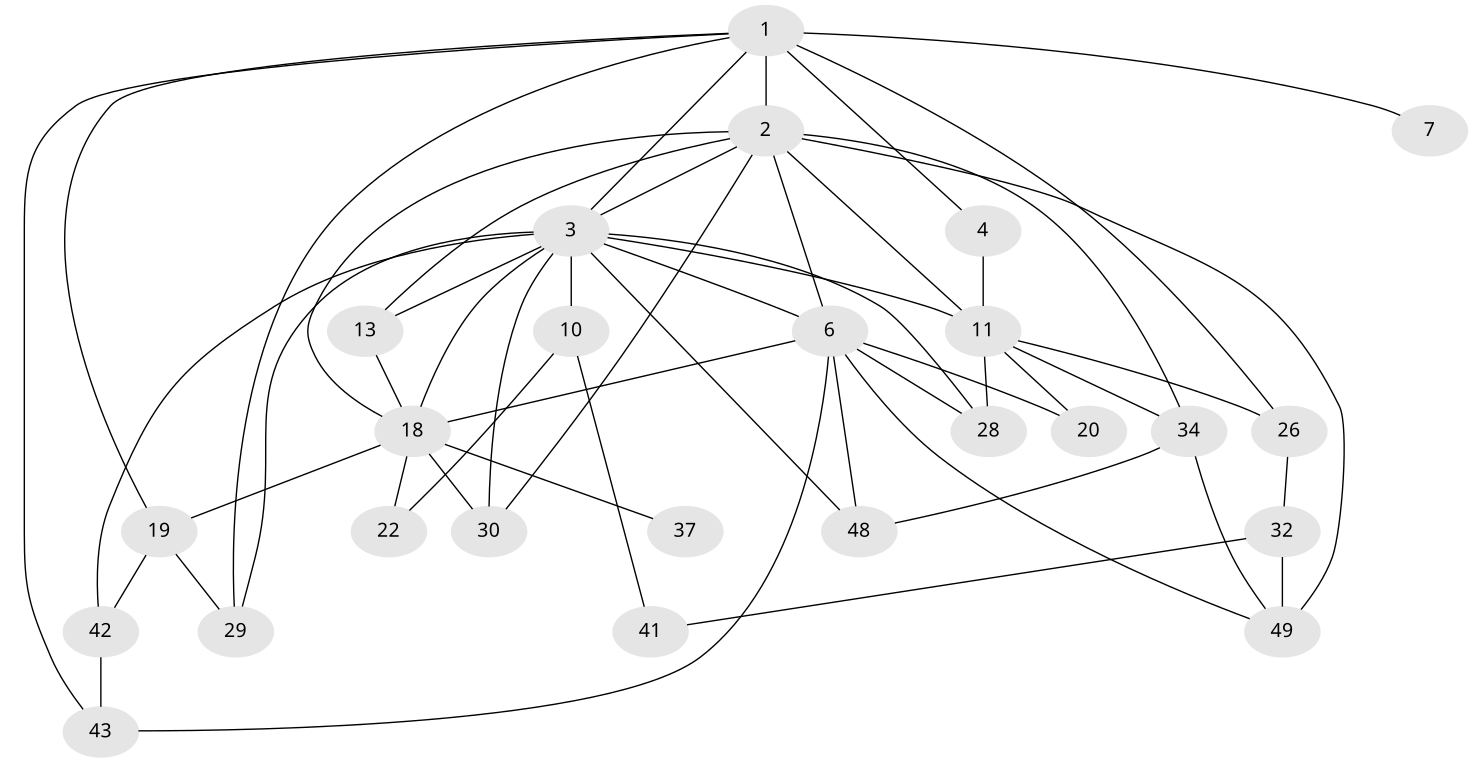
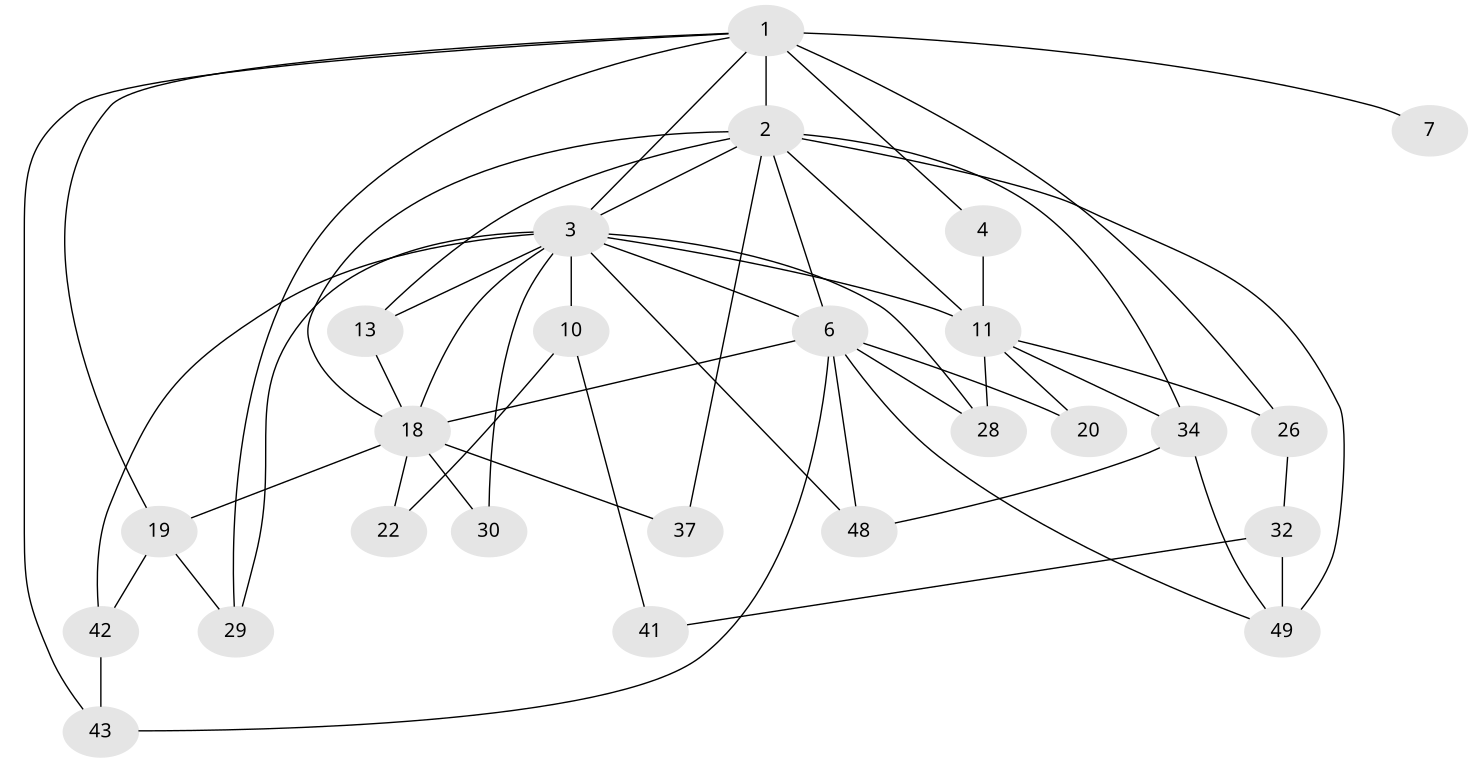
edge "2" -- "30": now "2" -- "37"
